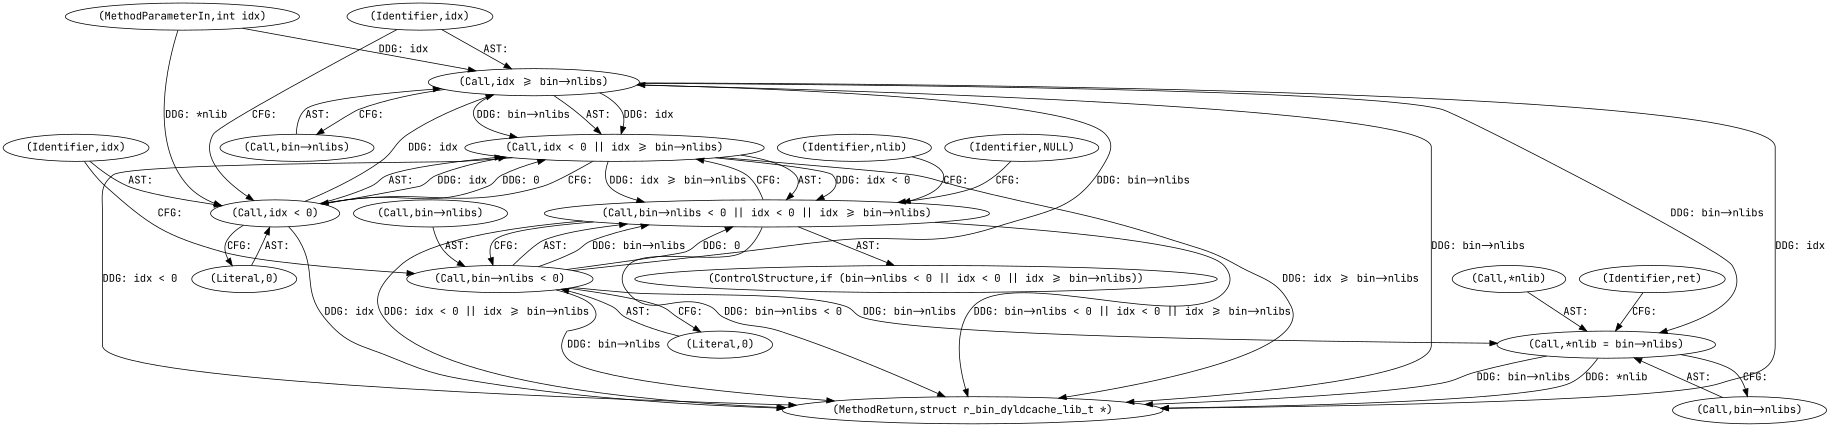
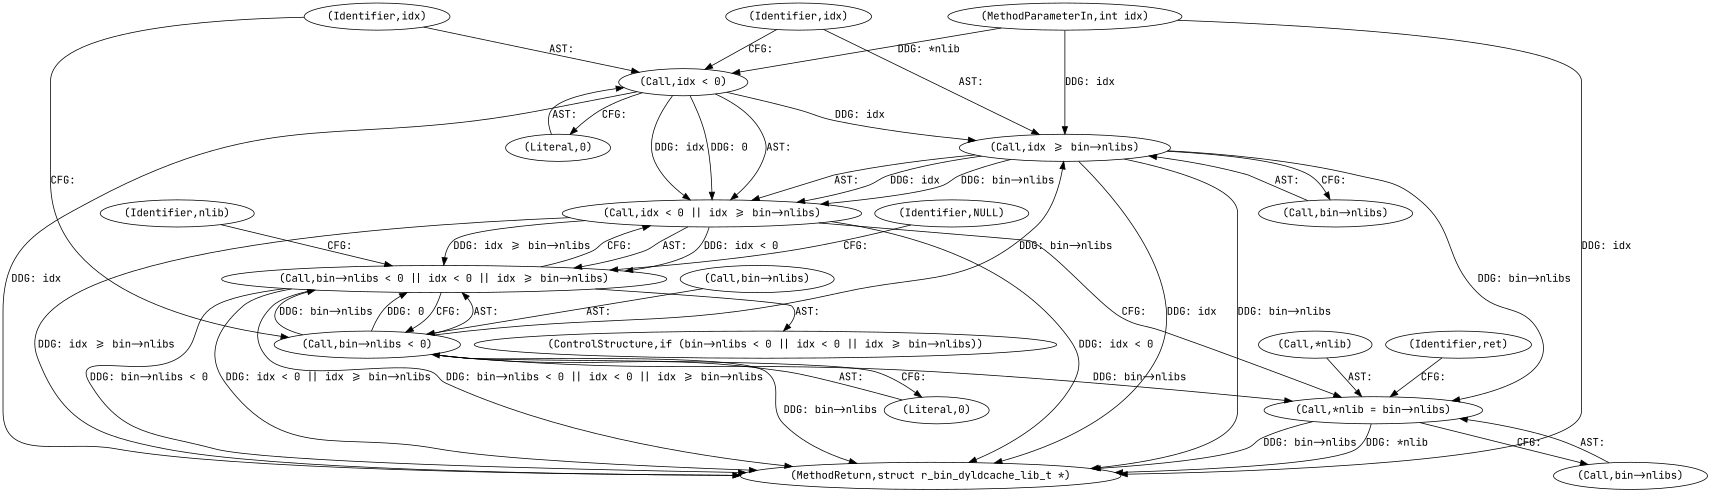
edge "(Call,idx < 0 || idx >= bin->nlibs)" -> "(Call,idx < 0)": now "(Call,idx < 0 || idx >= bin->nlibs)" -> "(Call,*nlib = bin->nlibs)"
edge "(MethodParameterIn,int idx)" -> "(MethodReturn,struct r_bin_dyldcache_lib_t *)": added, label "DDG: idx"
